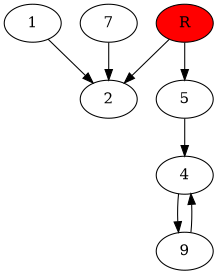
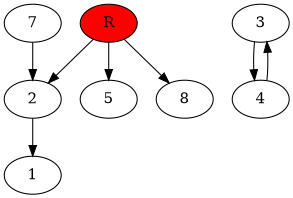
edge "1" -> "2": reversed
node "8": added
edge "5" -> "4": removed
node "9": label "9" -> "3"
